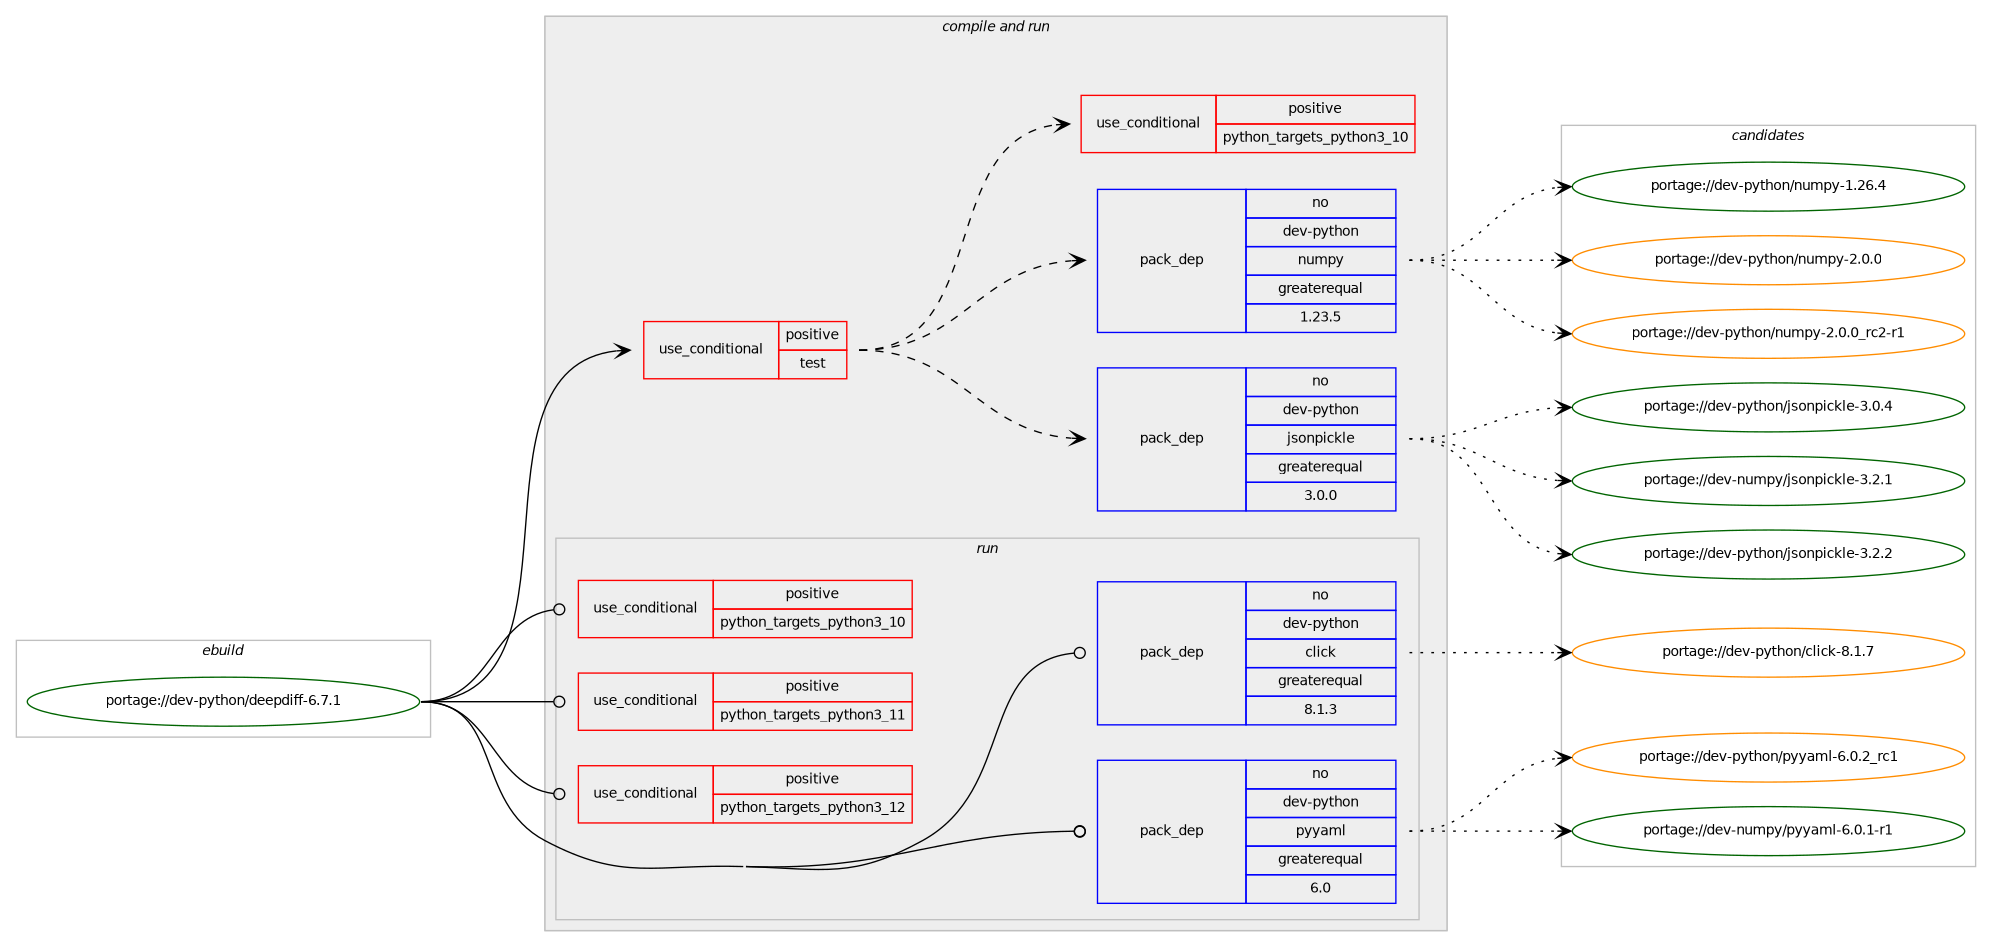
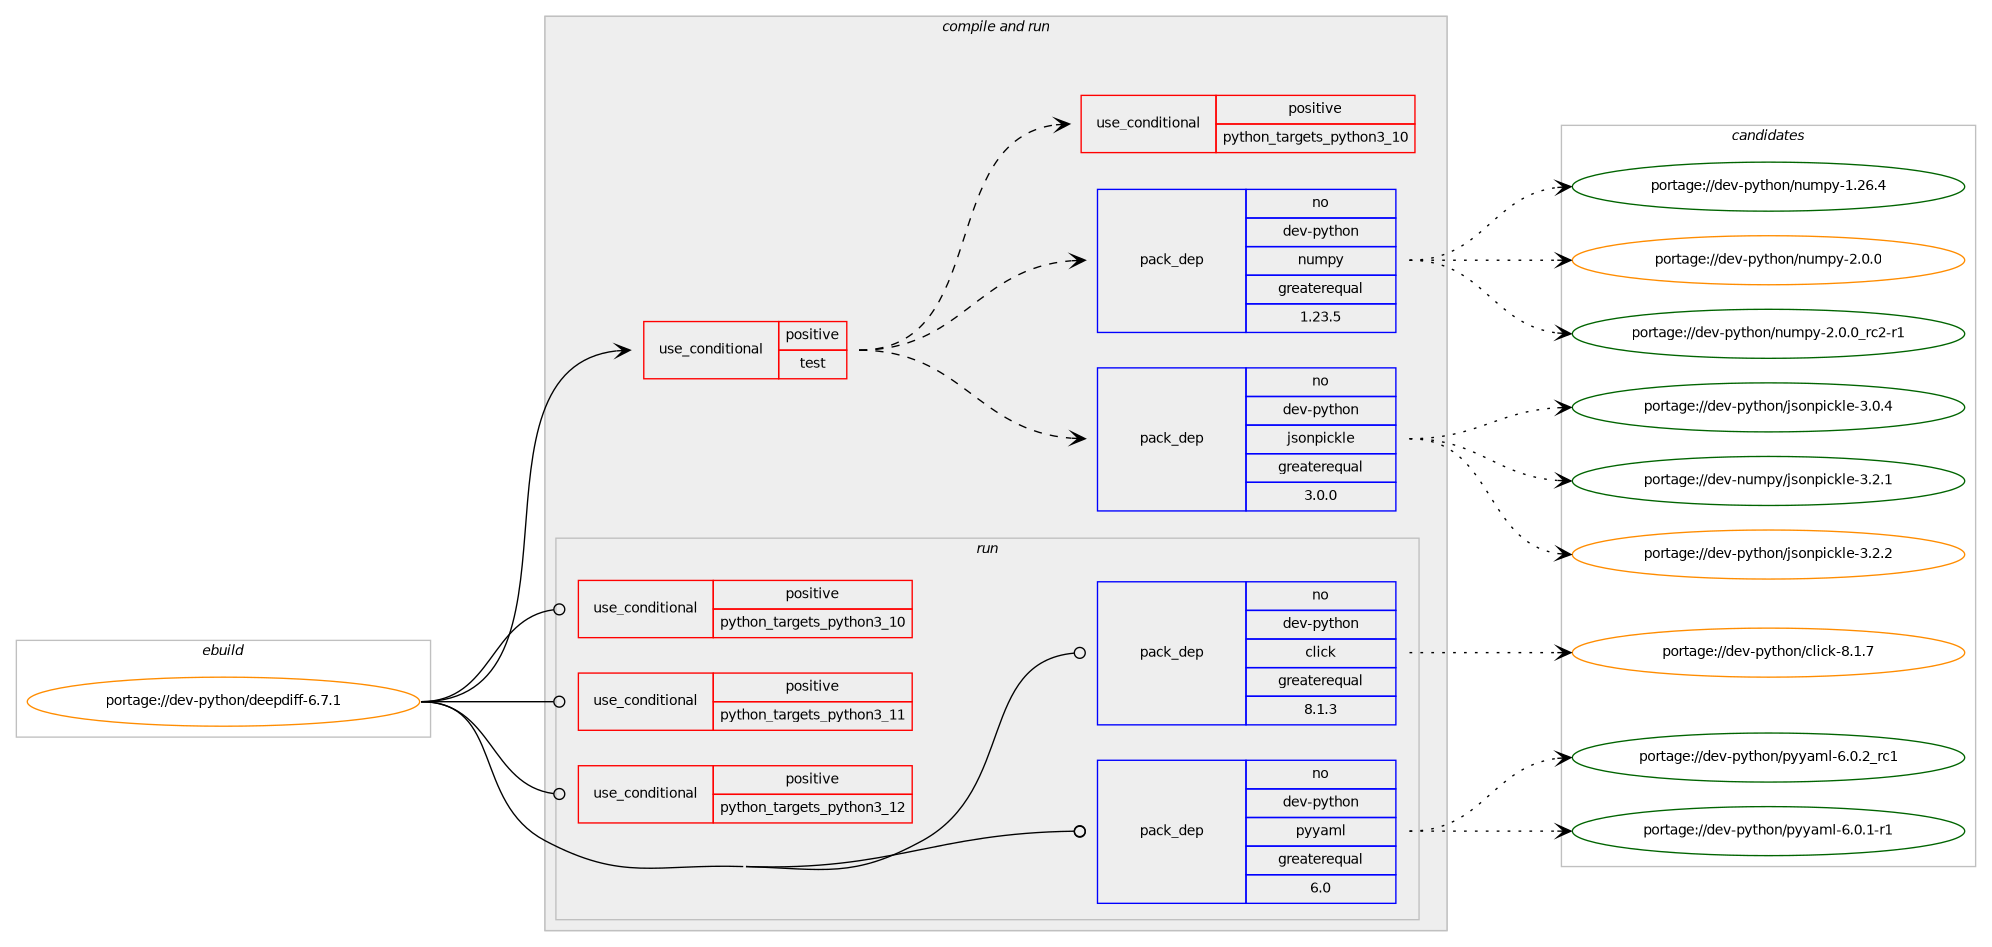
node "portage://dev-python/numpy-2.0.0_rc2-r1": color darkorange -> darkgreen
node "portage://dev-python/jsonpickle-3.2.2": color darkgreen -> darkorange
node "portage://dev-python/deepdiff-6.7.1": color darkgreen -> darkorange
node "portage://dev-python/pyyaml-6.0.2_rc1": color darkorange -> darkgreen
node "portage://dev-numpy/pyyaml-6.0.1-r1": label "portage://dev-numpy/pyyaml-6.0.1-r1" -> "portage://dev-python/pyyaml-6.0.1-r1"
